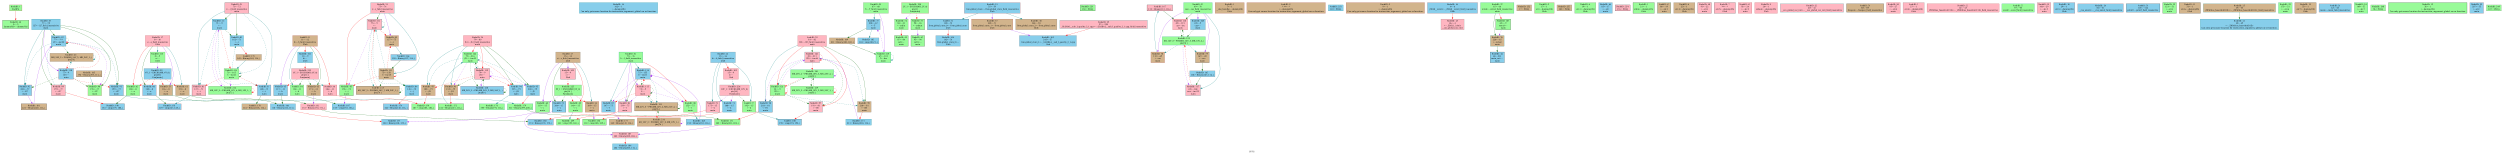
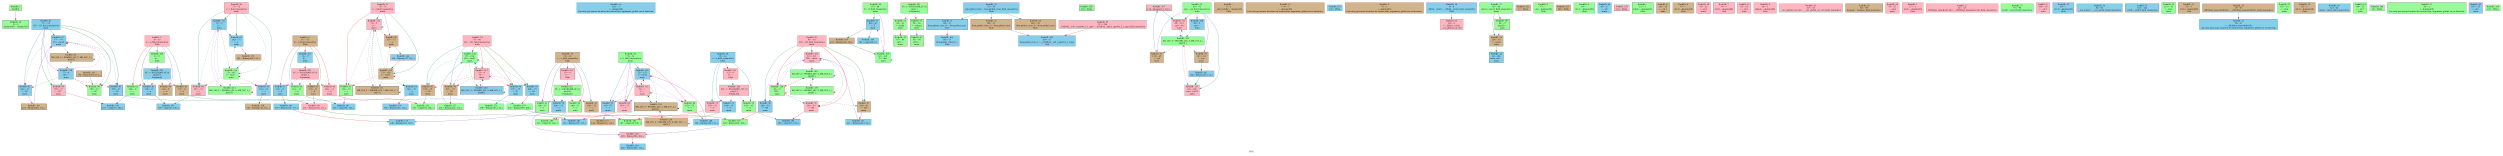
edge "NodeID: 59" -> "NodeID: 166": removed
